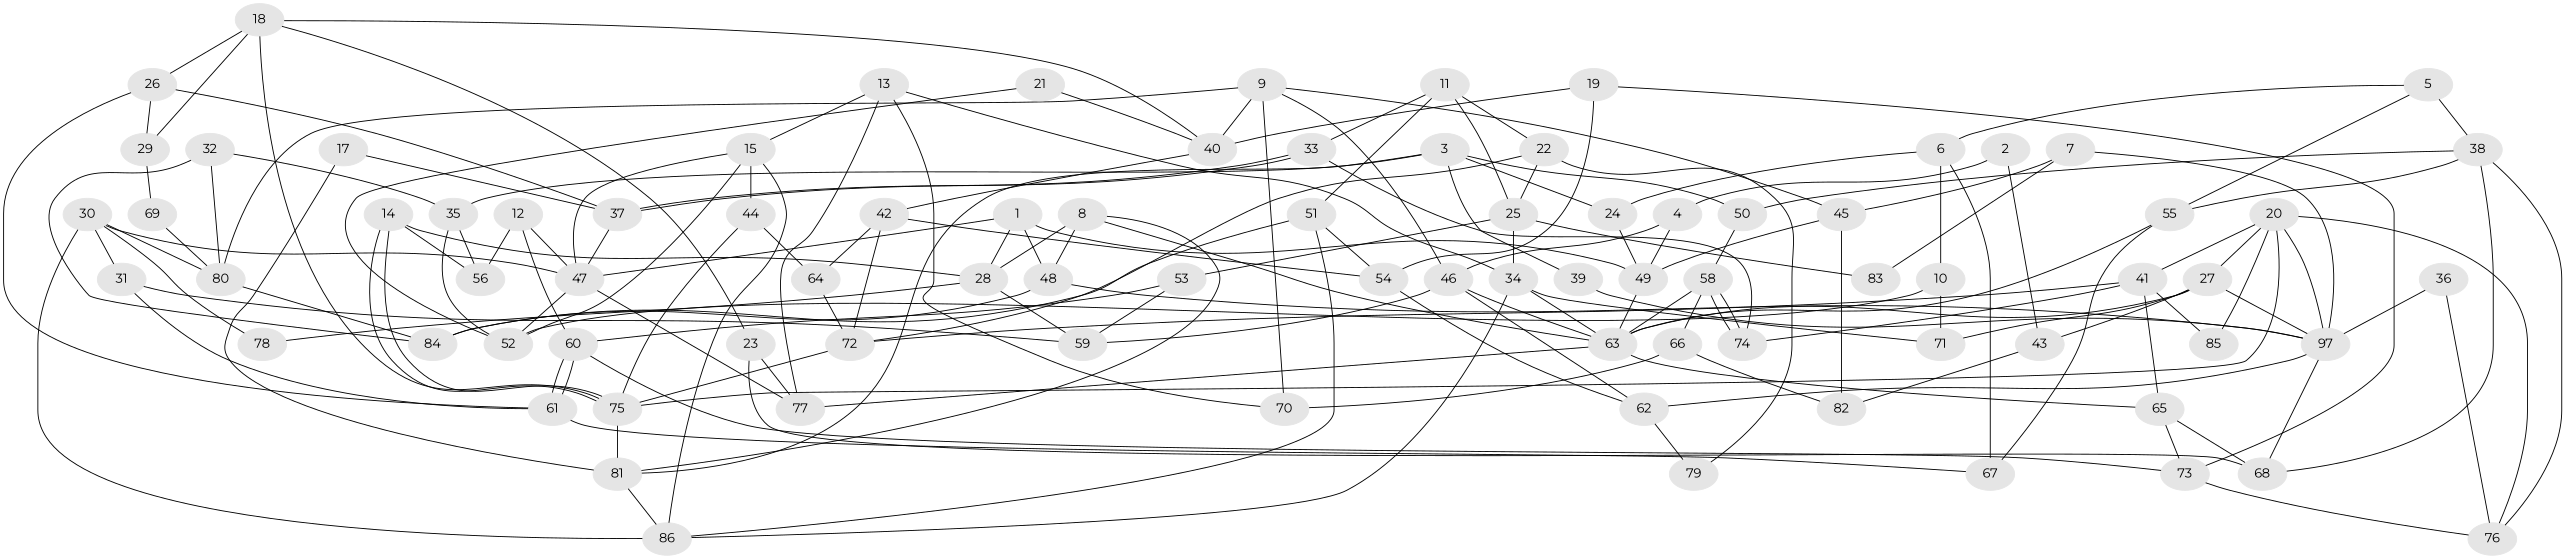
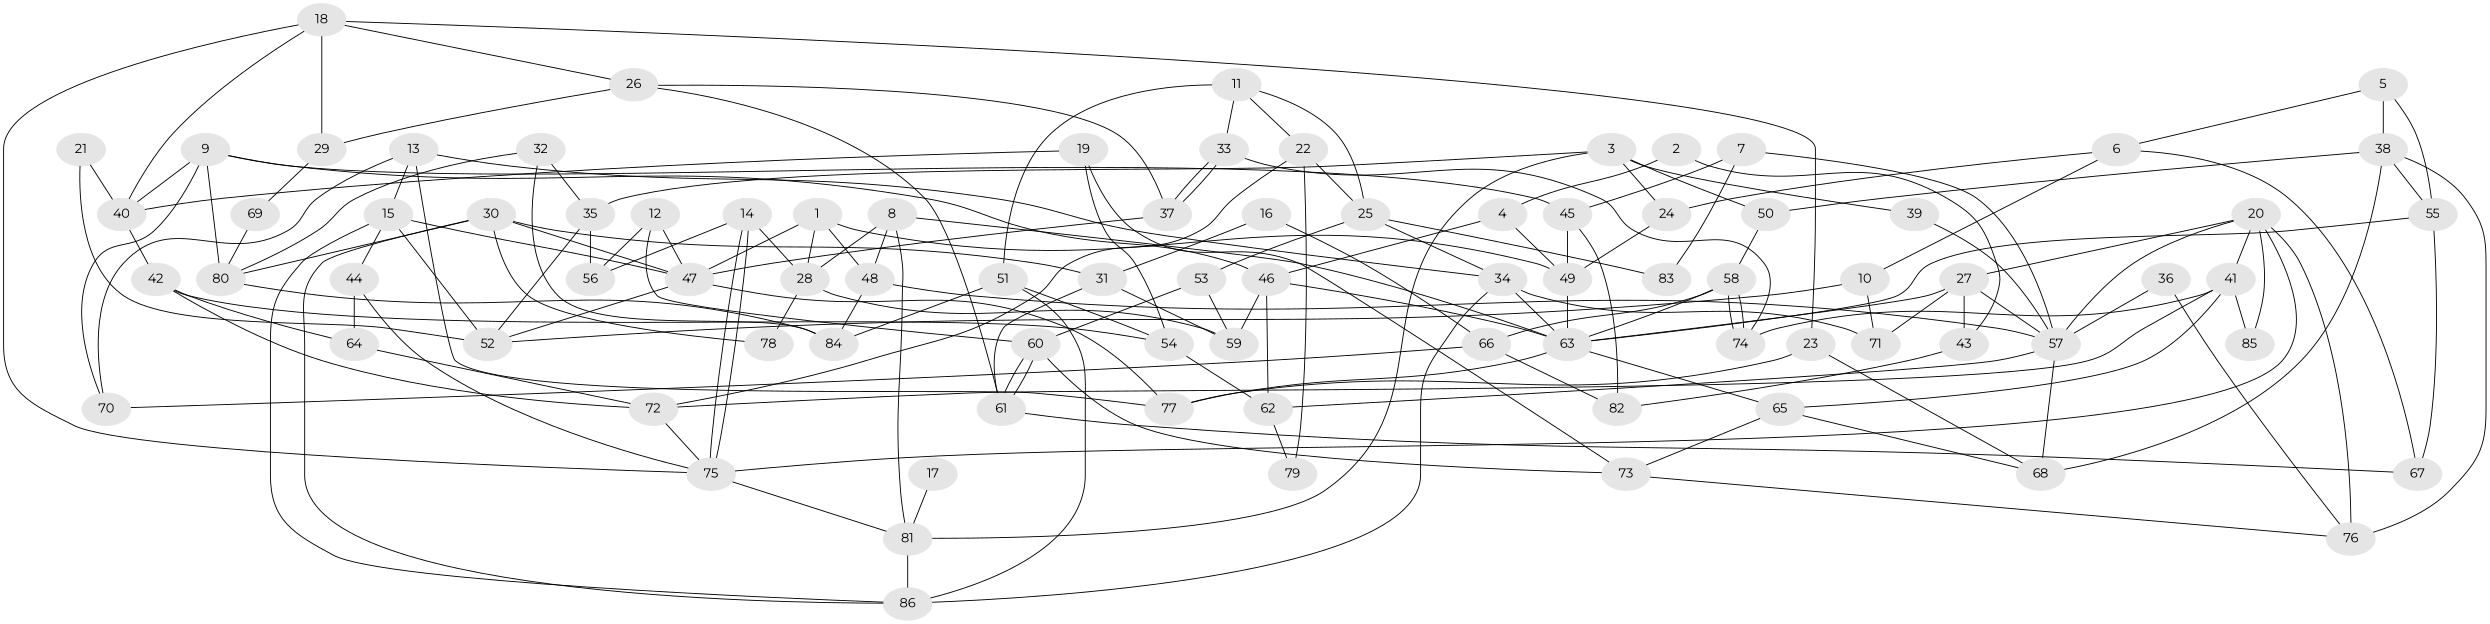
edge "17" -- "37": removed
node "16": added
node "97": label "97" -> "57"
